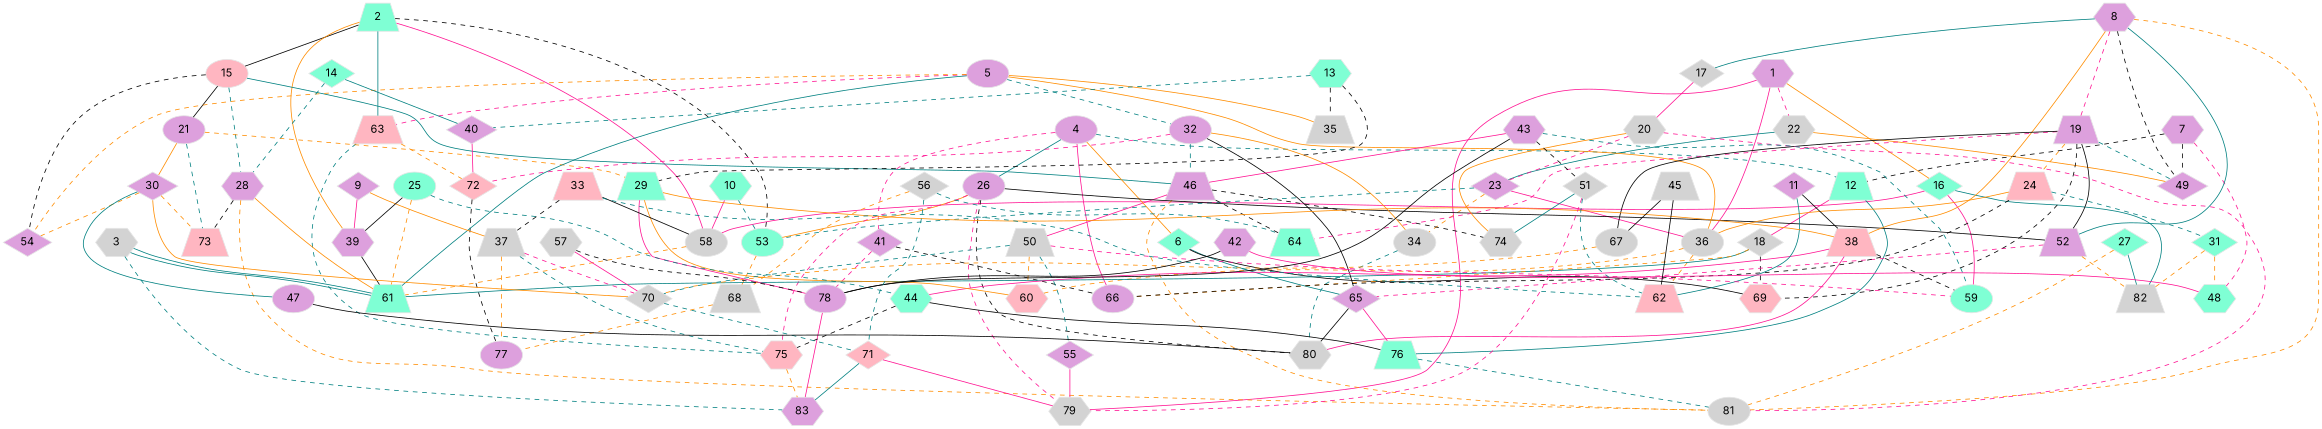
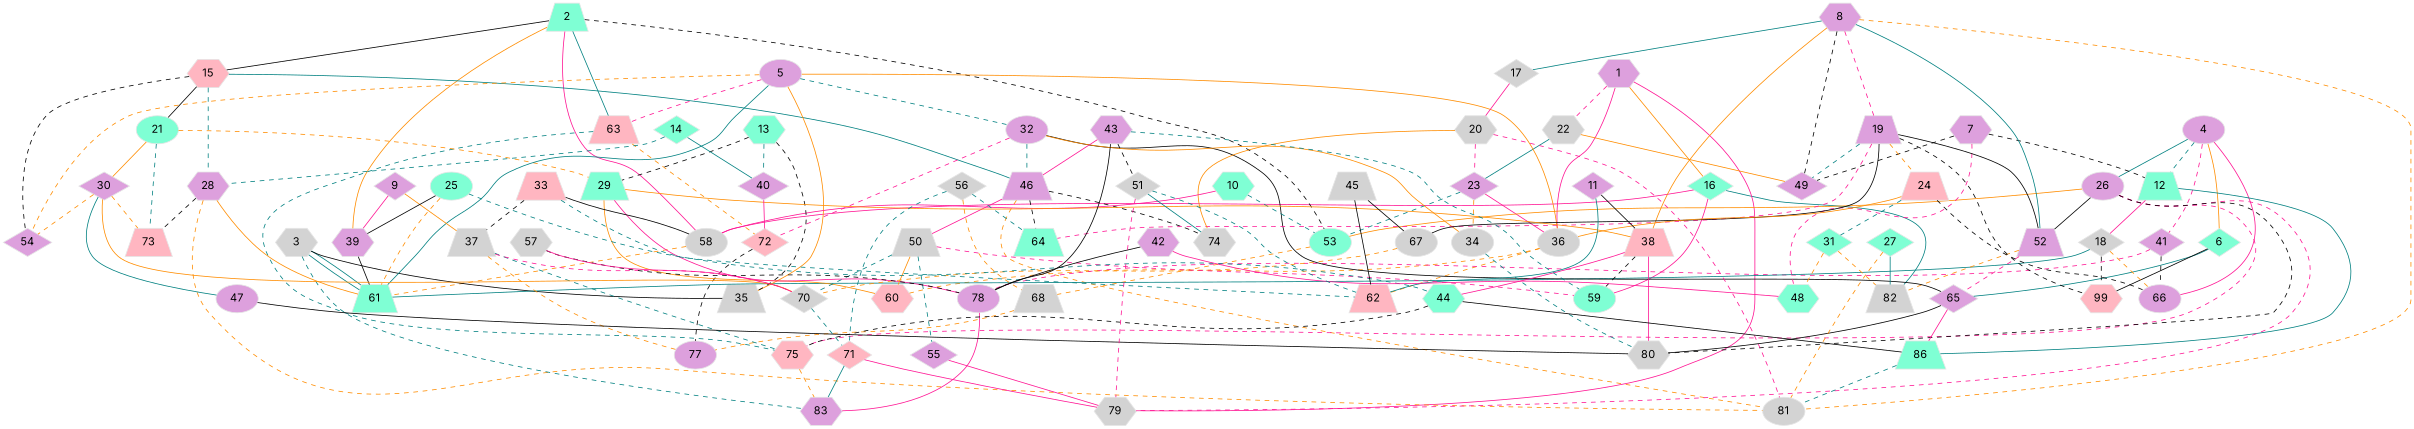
node "15": shape ellipse -> hexagon
node "21": fillcolor plum -> aquamarine
edge "50" -- "60": style dashed -> solid
edge "3" -- "35": added
node "69": label "69" -> "99"
node "76": label "76" -> "86"
